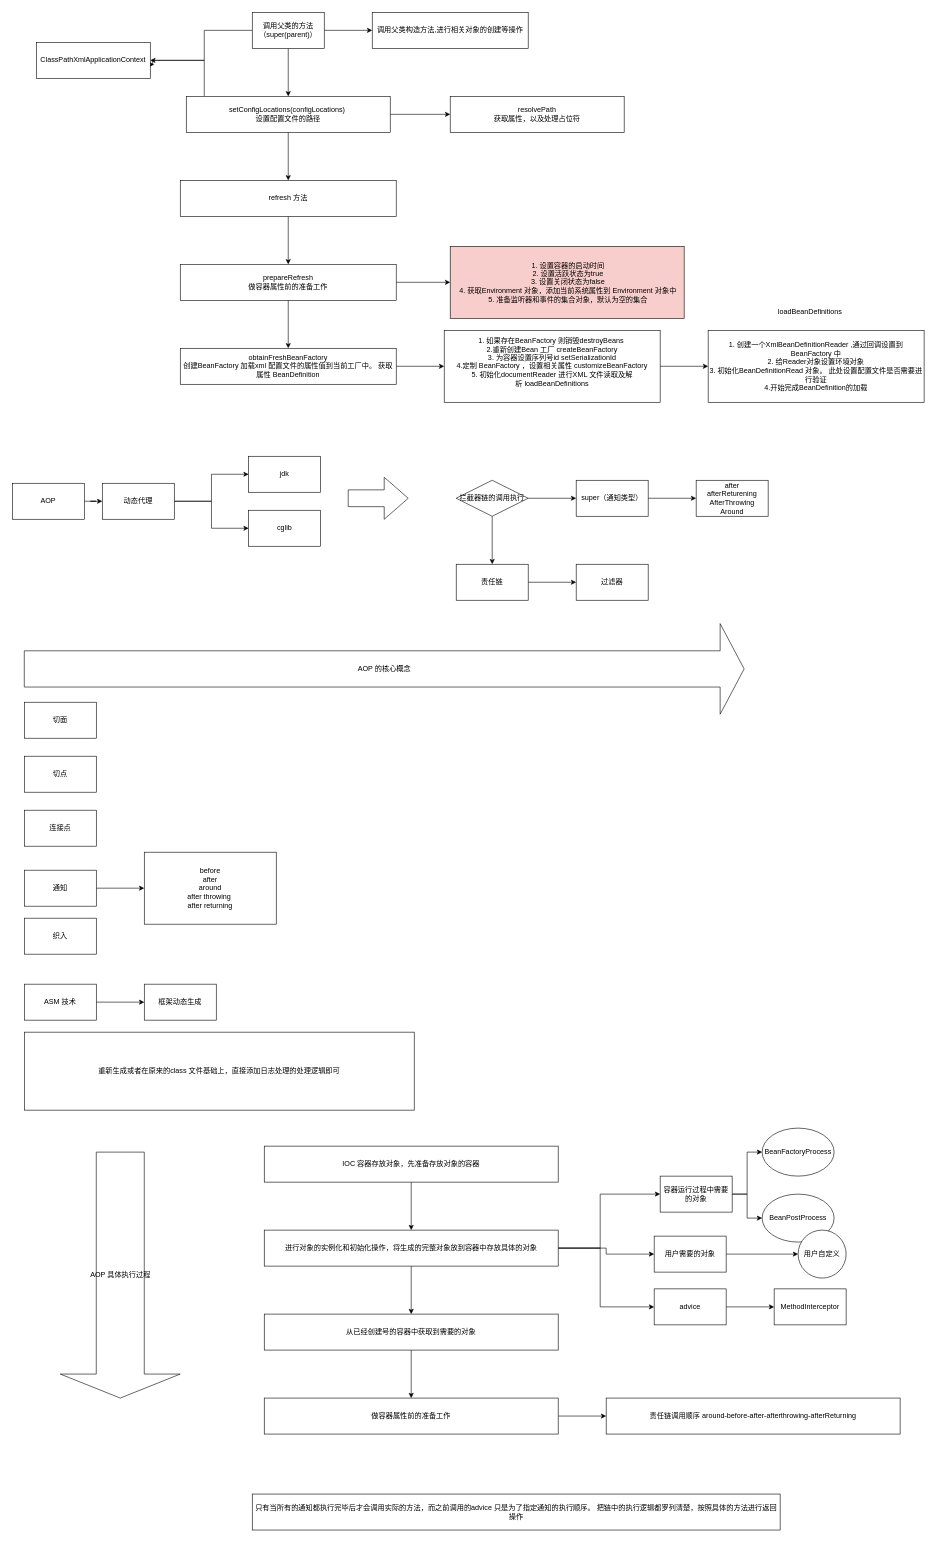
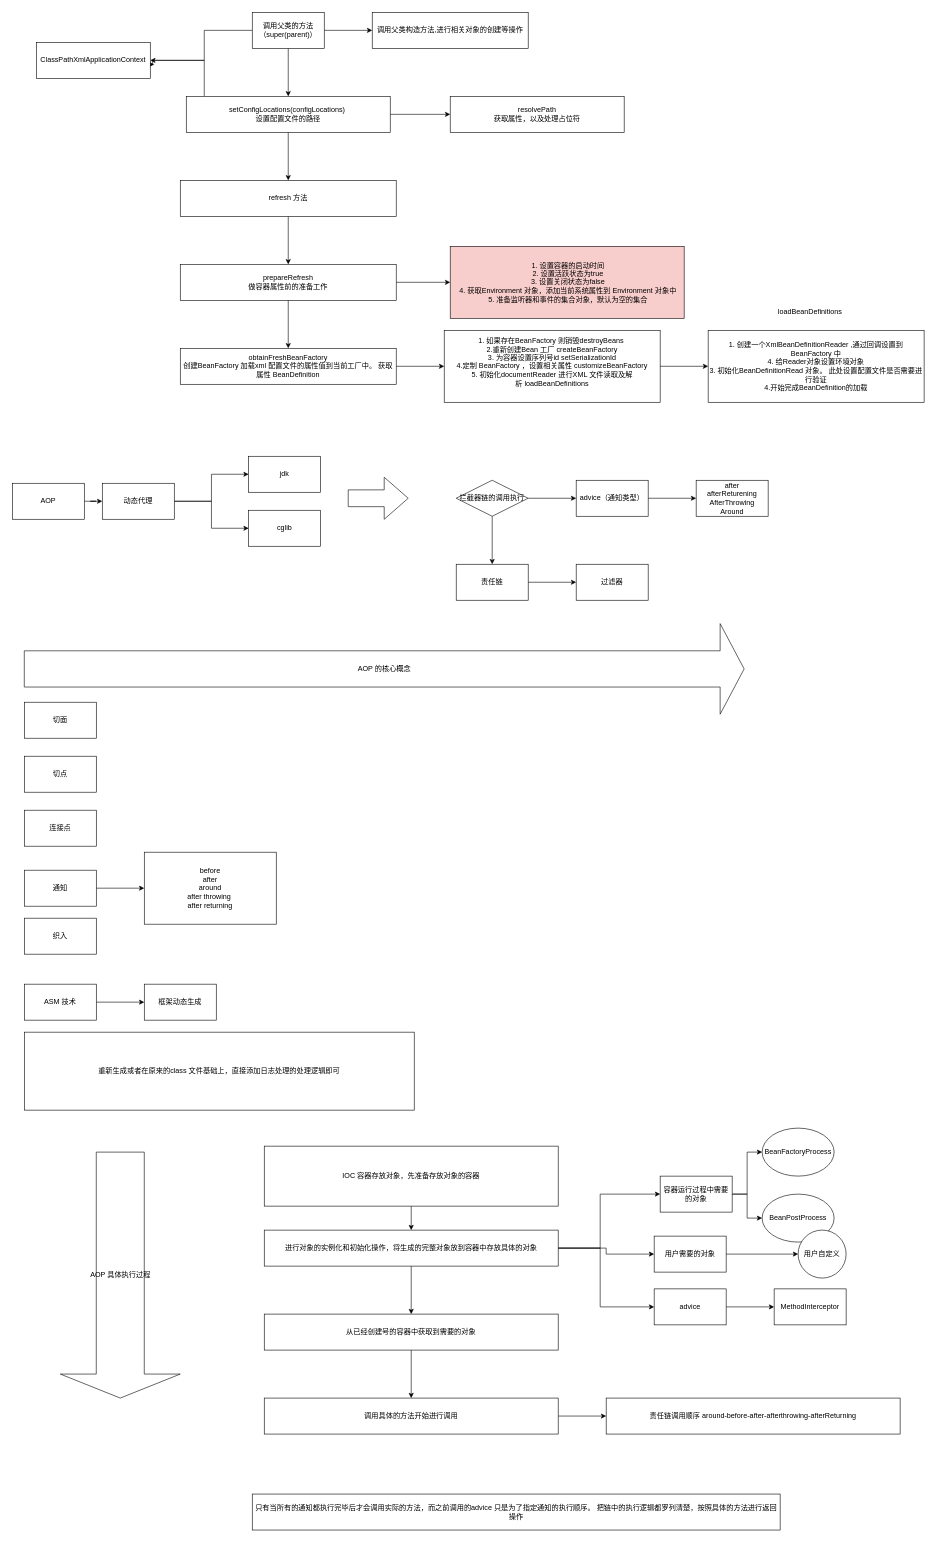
node "1. 创建一个XmlBeanDefinitionReader ,通过回调设置到BeanFactory 中 2. 给Reader对象设置环境对象 3. 初始化BeanDefinitionRead 对象。 此处设置配置文件是否需要进行验证 4.开始完成BeanDefinition的加载": label "1. 创建一个XmlBeanDefinitionReader ,通过回调设置到BeanFactory 中 2. 给Reader对象设置环境对象 3. 初始化BeanDefinitionRead 对象。 此处设置配置文件是否需要进行验证 4.开始完成BeanDefinition的加载" -> "1. 创建一个XmlBeanDefinitionReader ,通过回调设置到BeanFactory 中 4. 给Reader对象设置环境对象 3. 初始化BeanDefinitionRead 对象。 此处设置配置文件是否需要进行验证 4.开始完成BeanDefinition的加载"
node "super（通知类型）": label "super（通知类型）" -> "advice（通知类型）"
node "IOC 容器存放对象，先准备存放对象的容器": size 294x36 -> 294x60
node "做容器属性前的准备工作": label "做容器属性前的准备工作" -> "调用具体的方法开始进行调用"
